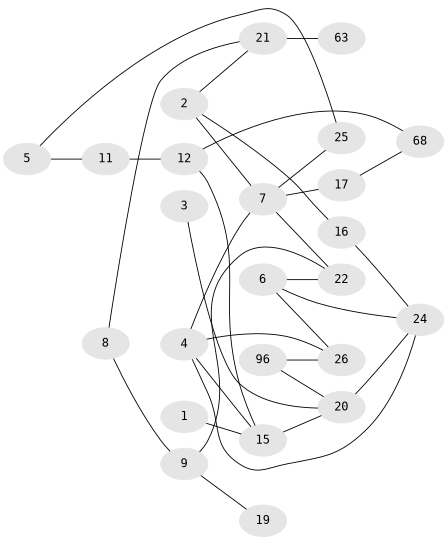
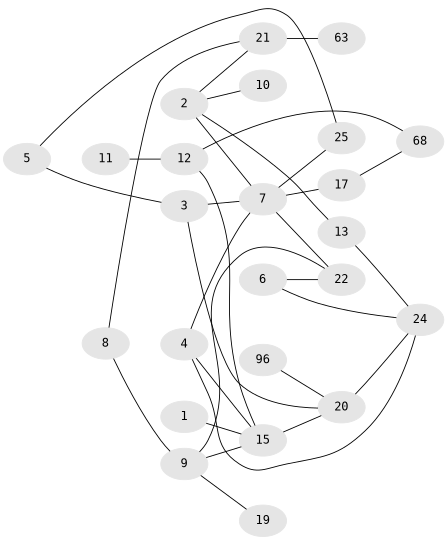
node "10": added
edge "5" -- "11": now "5" -- "3"
edge "7" -- "3": added
node "16": label "16" -> "13"
node "26": removed
edge "15" -- "9": added
